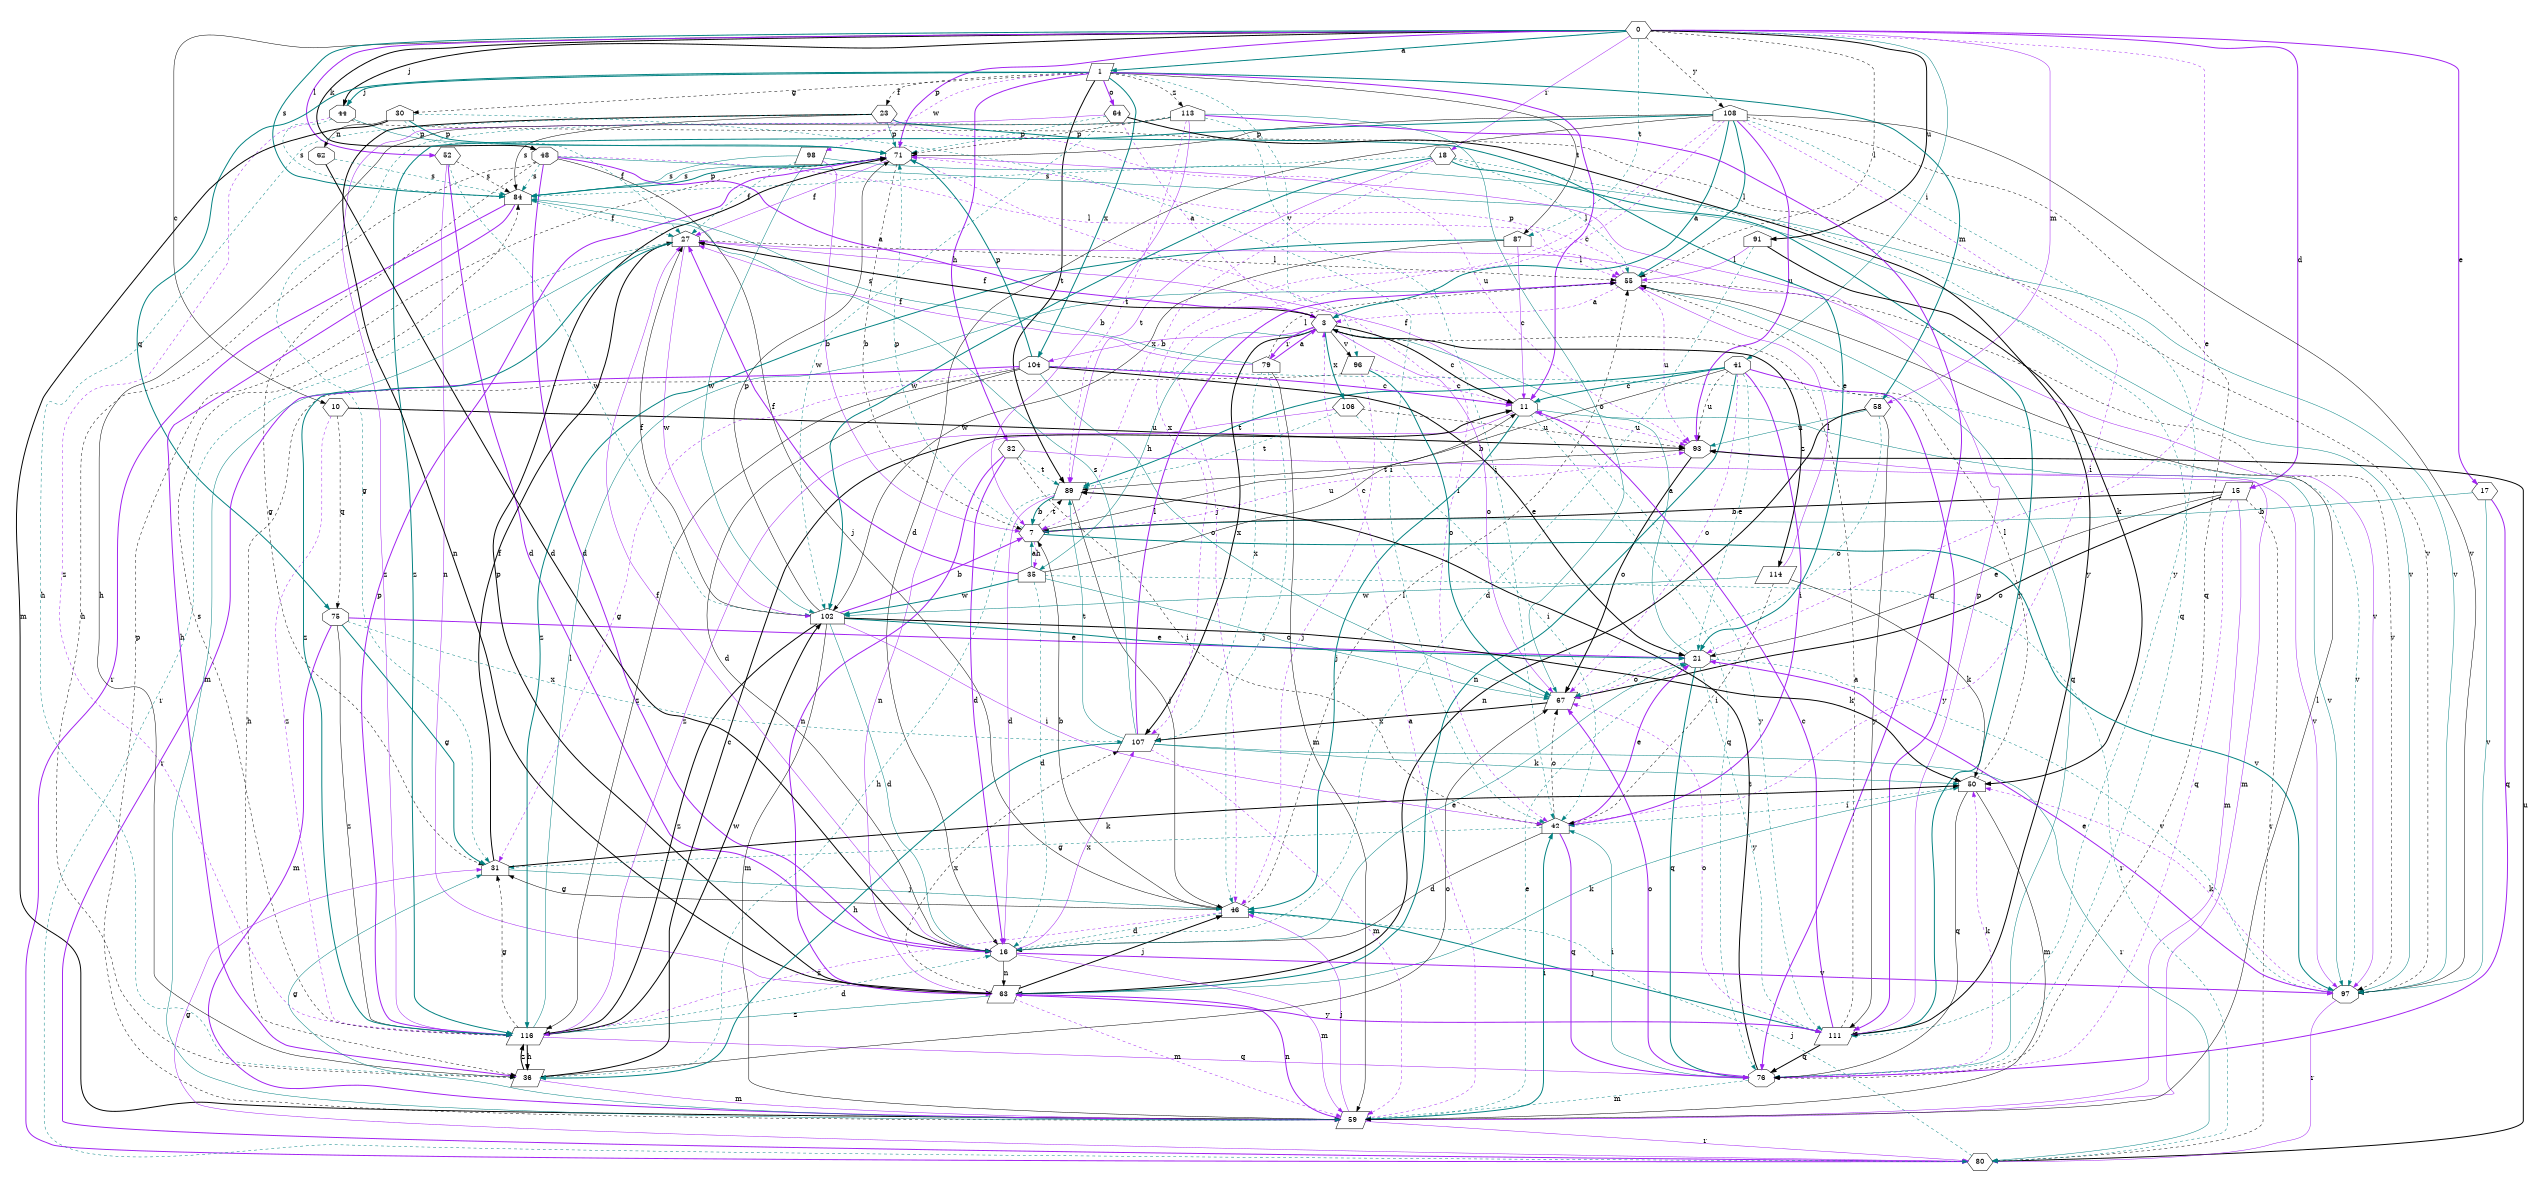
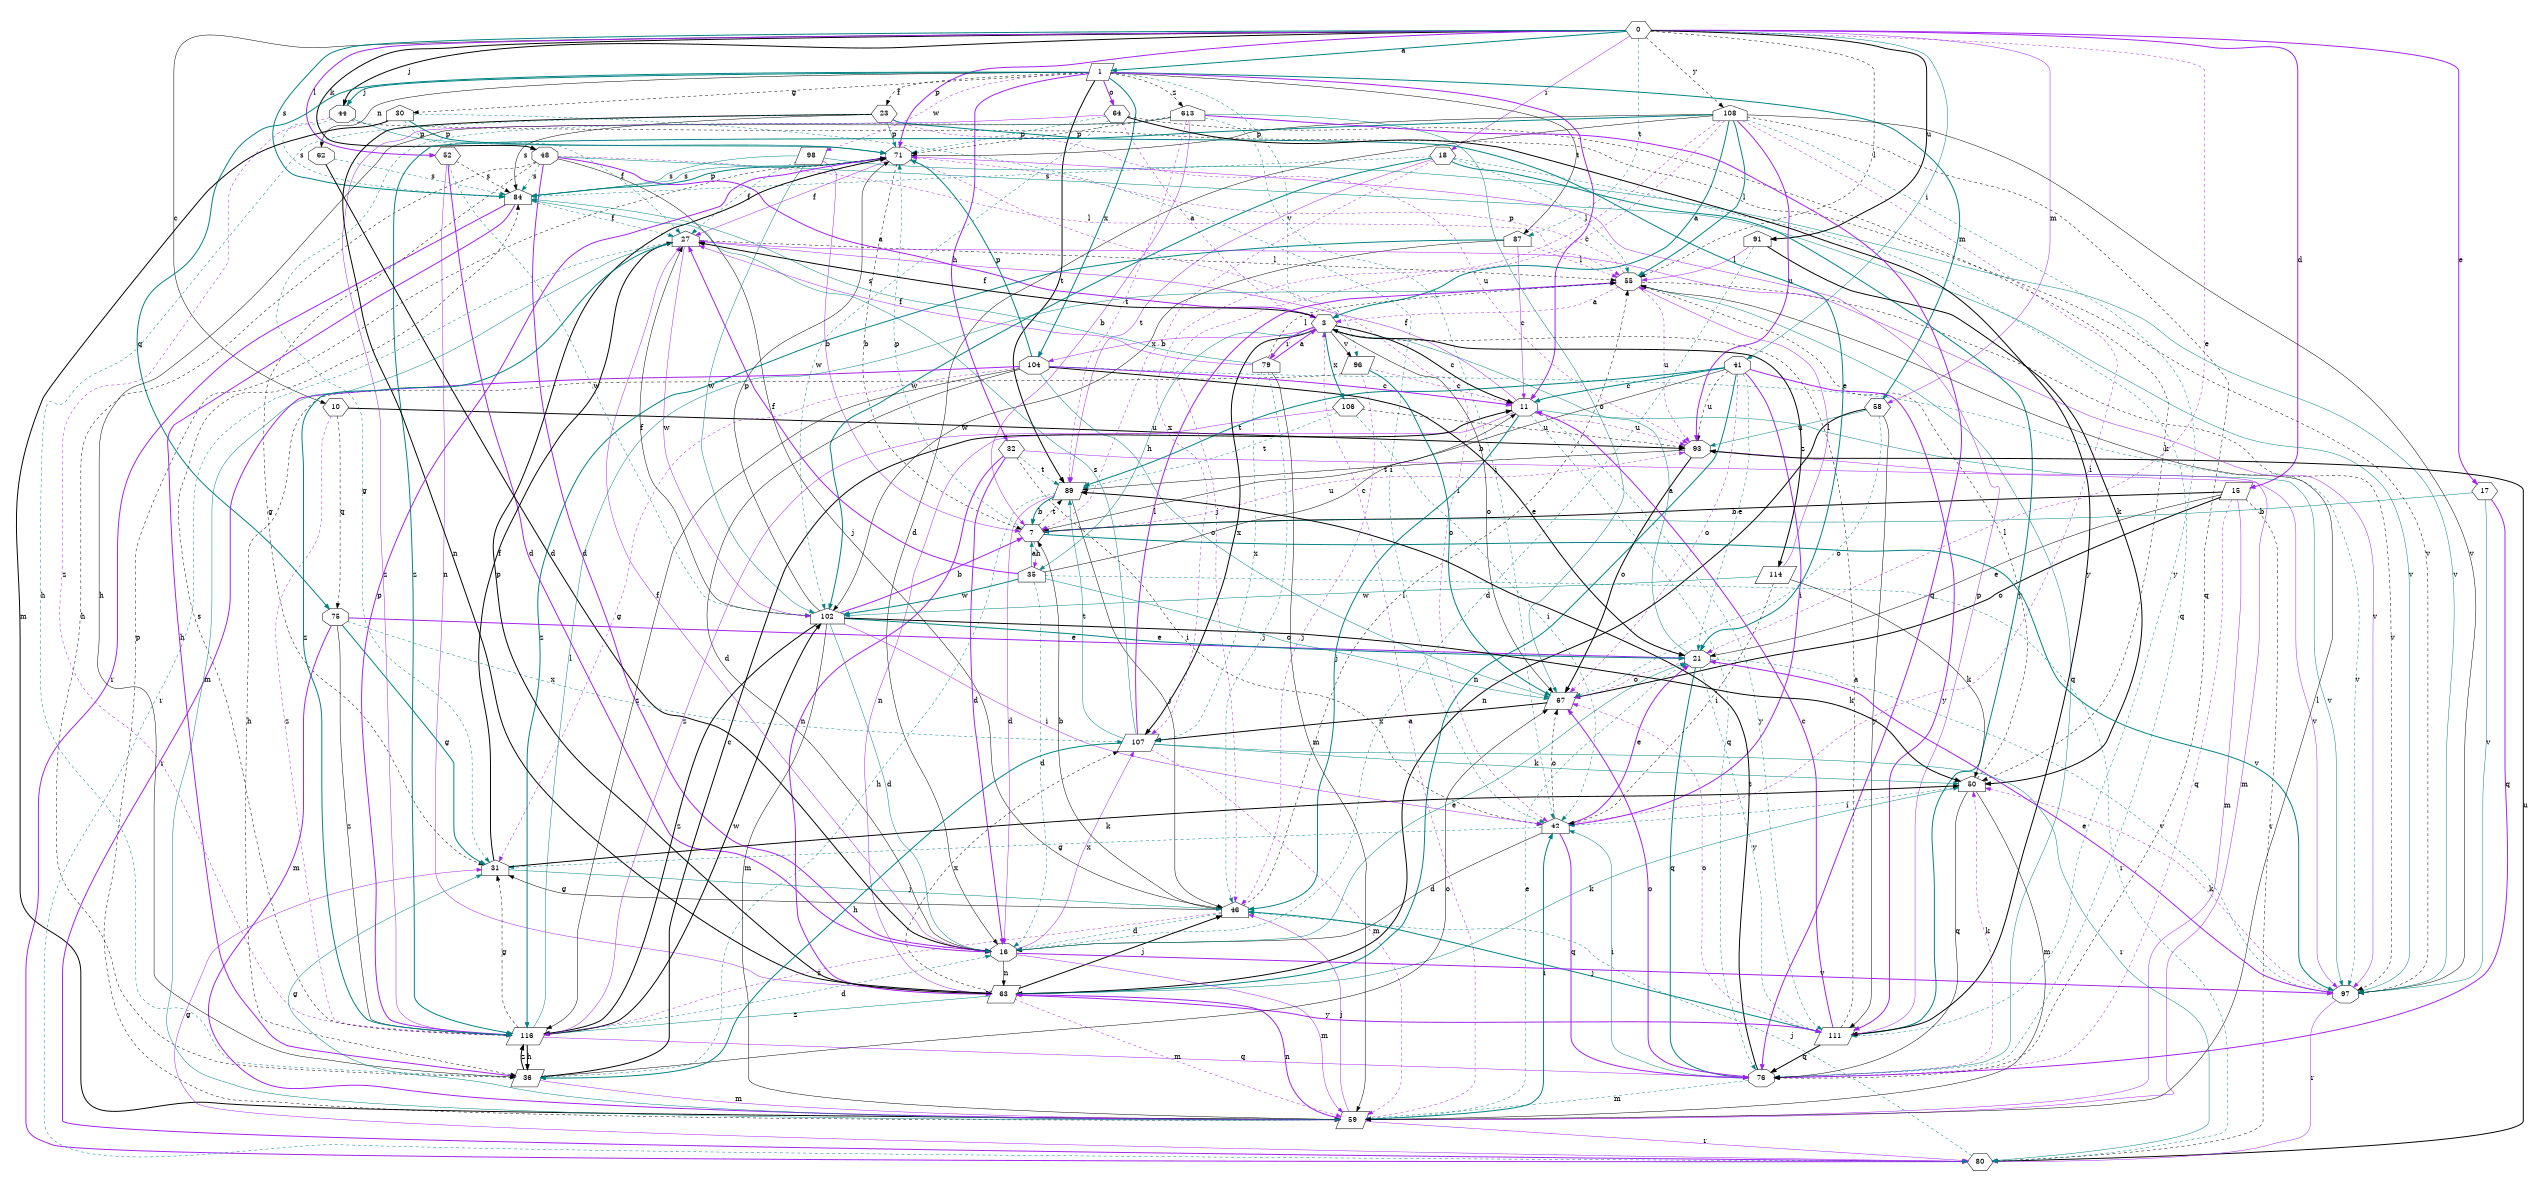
node "113": label "113" -> "613"
edge "30" -> "62": now "1" -> "62"
edge "64" -> "50": added, label "k"
edge "3" -> "67": color purple -> black
